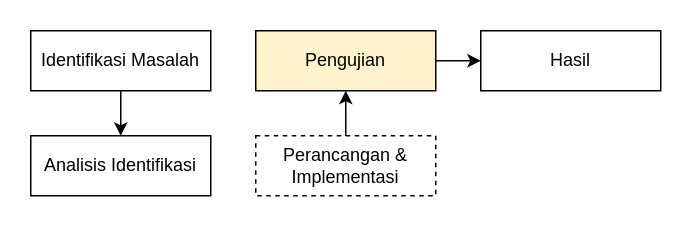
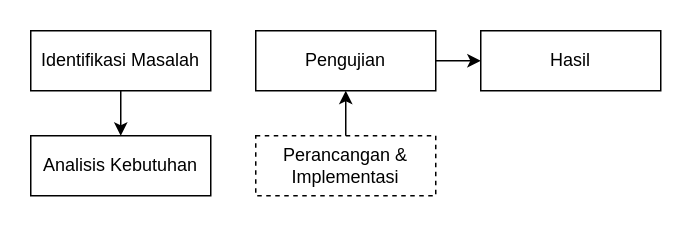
node "Pengujian": fillcolor #fff2cc -> #ffffff
node "Analisis Identifikasi": label "Analisis Identifikasi" -> "Analisis Kebutuhan"
